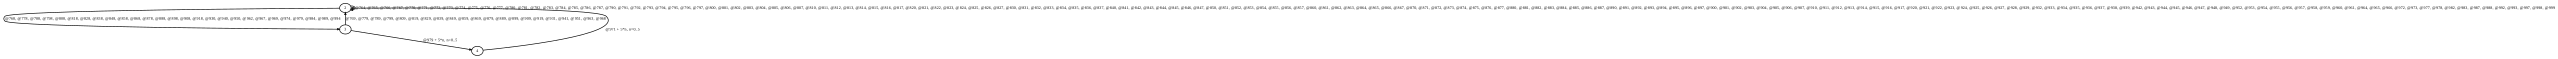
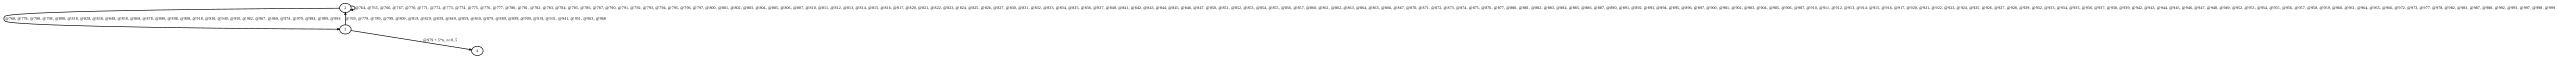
edge "4" -> "2": removed, label "@971 + 5*n, n=0..5"
